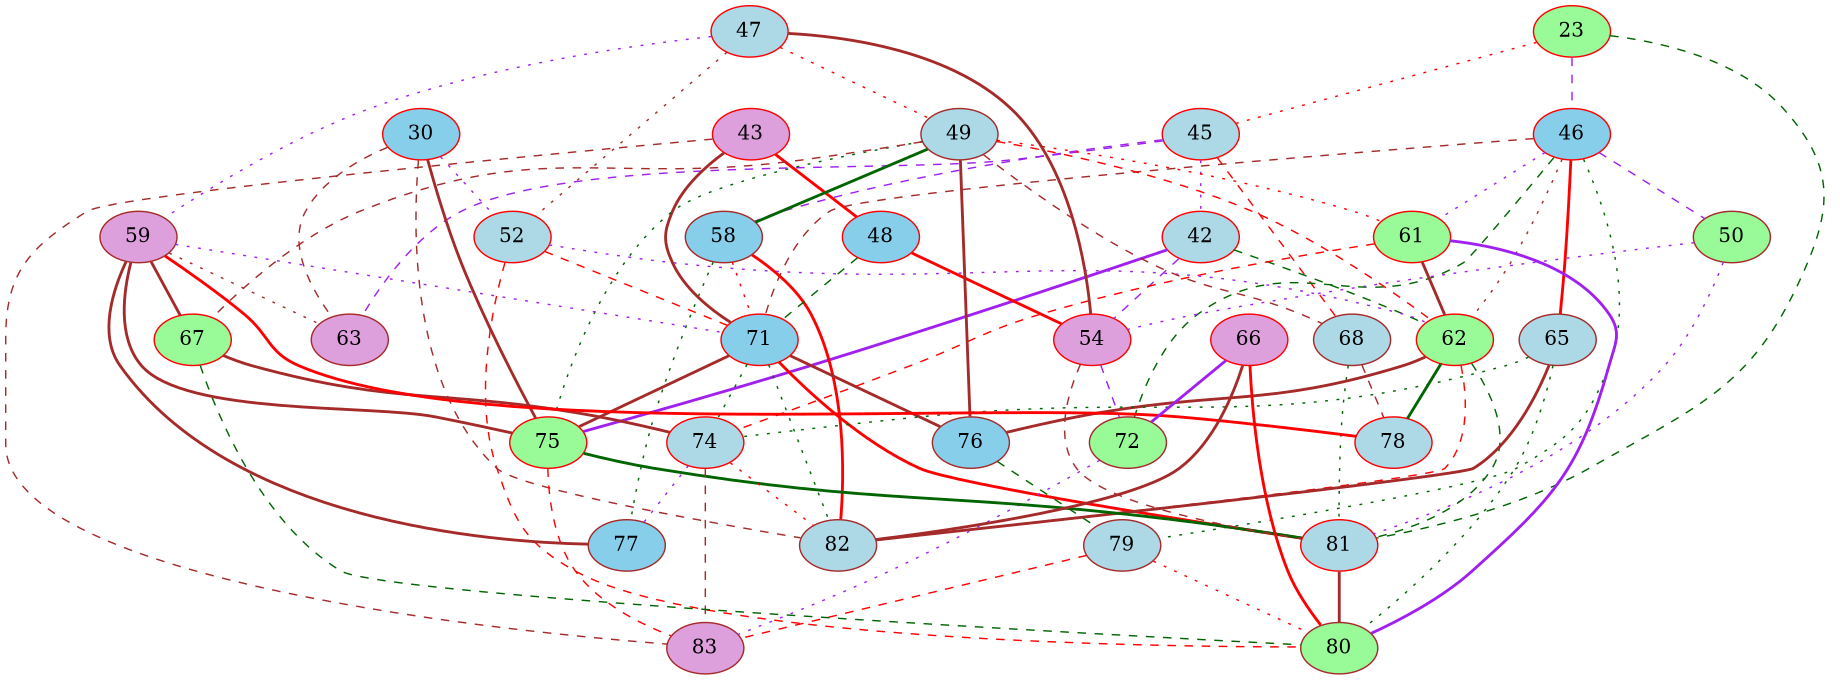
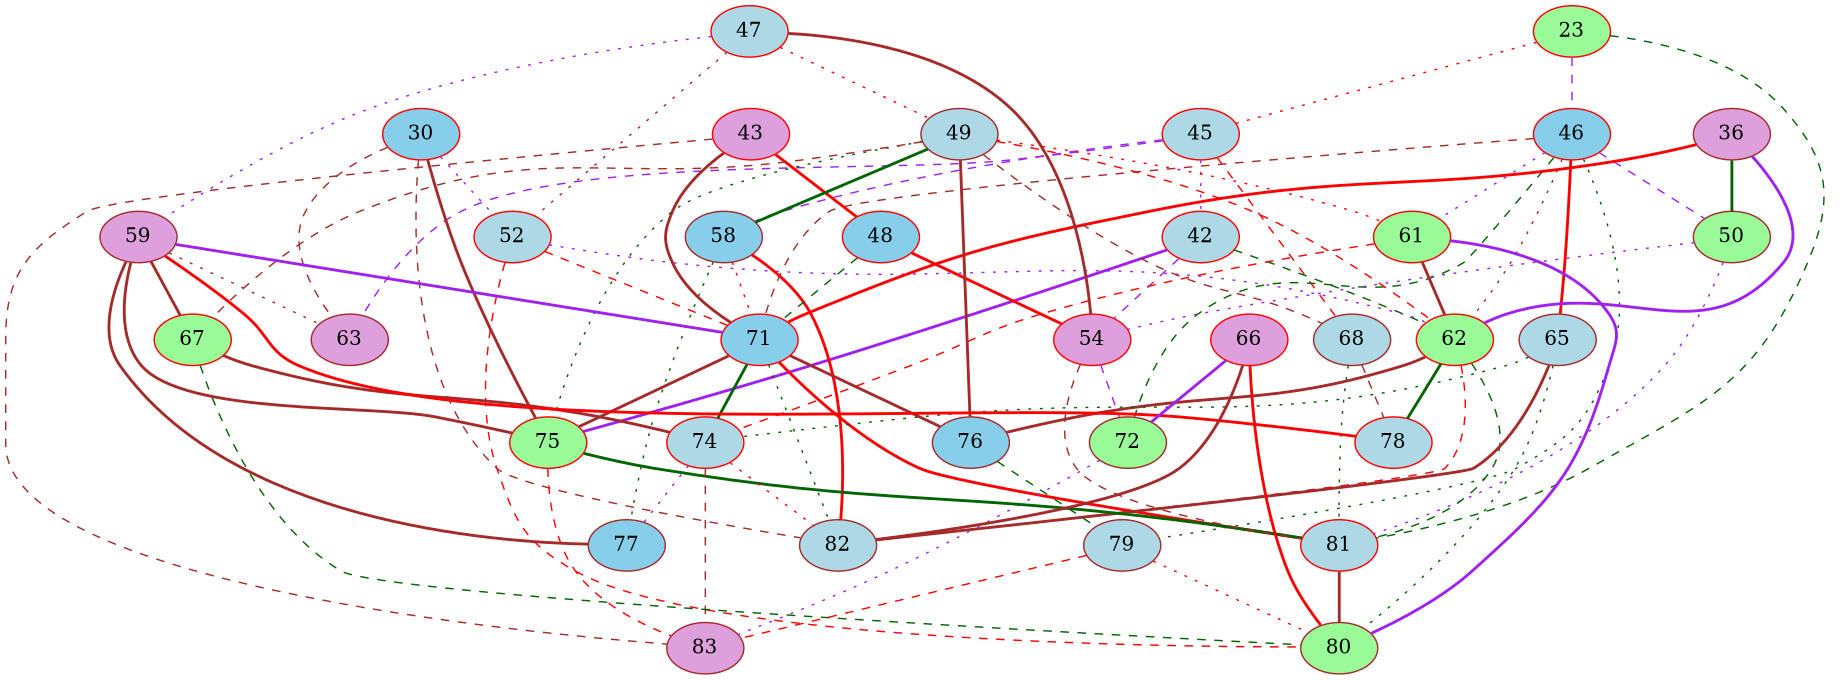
node "36": added
edge "59" -- "71": style dotted -> bold
edge "71" -- "74": style dotted -> bold
